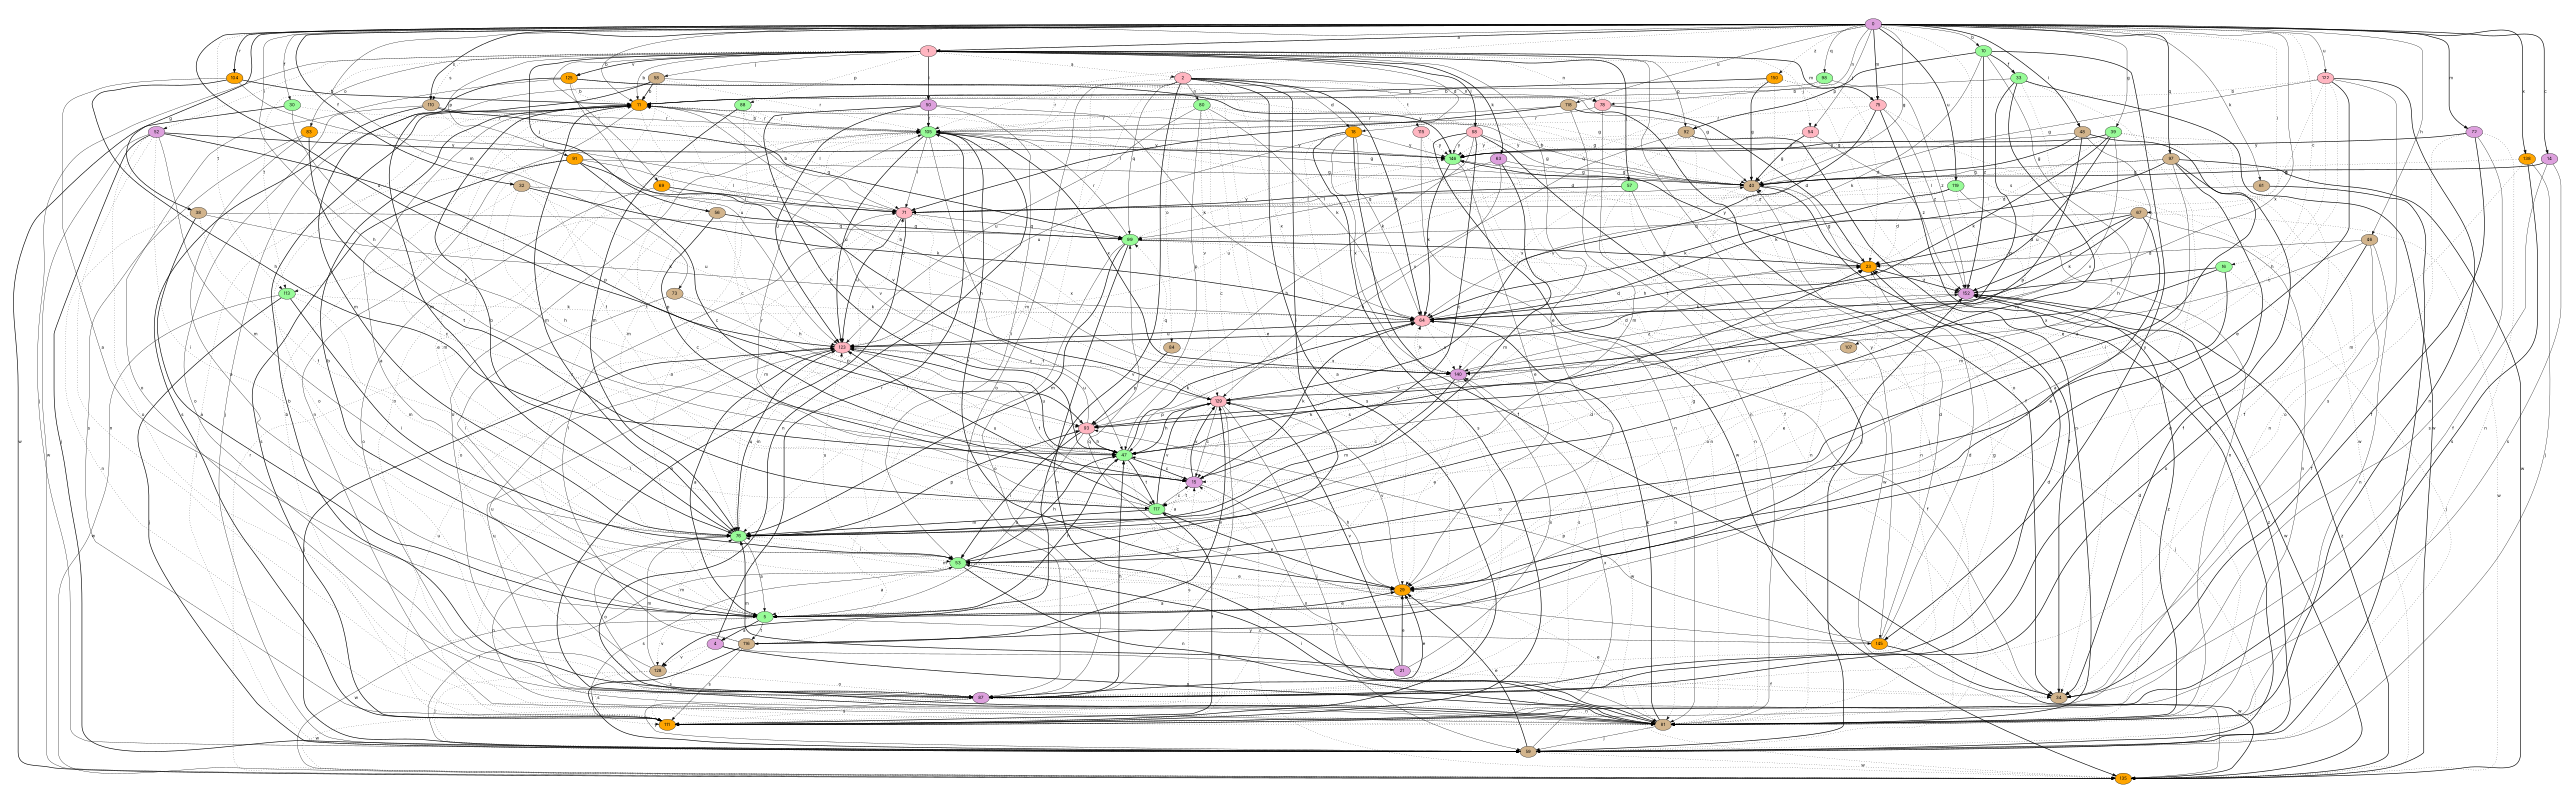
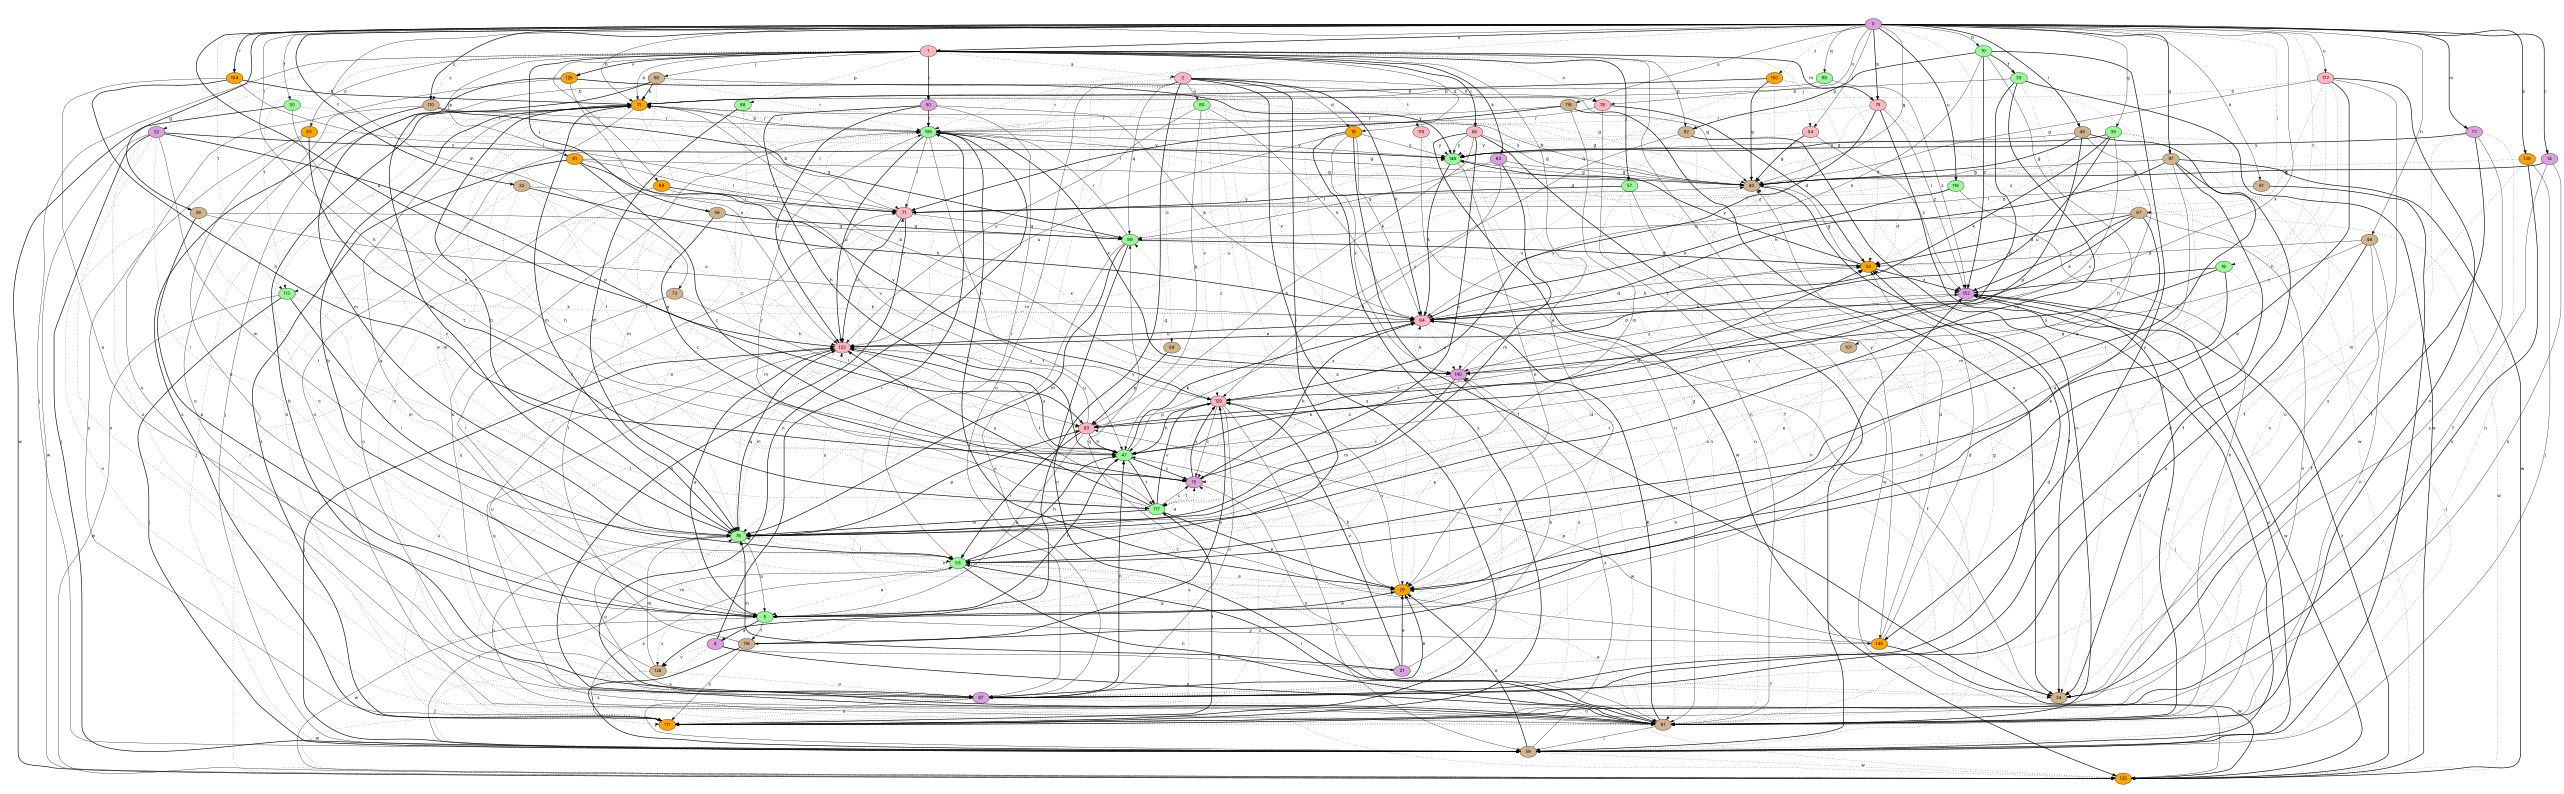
edge "73" -> "93": label "p" -> "l"
edge "107" -> "117": added, label "t"
